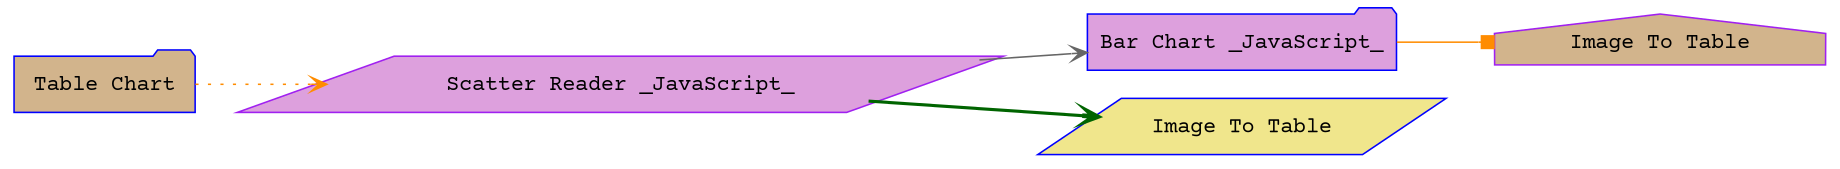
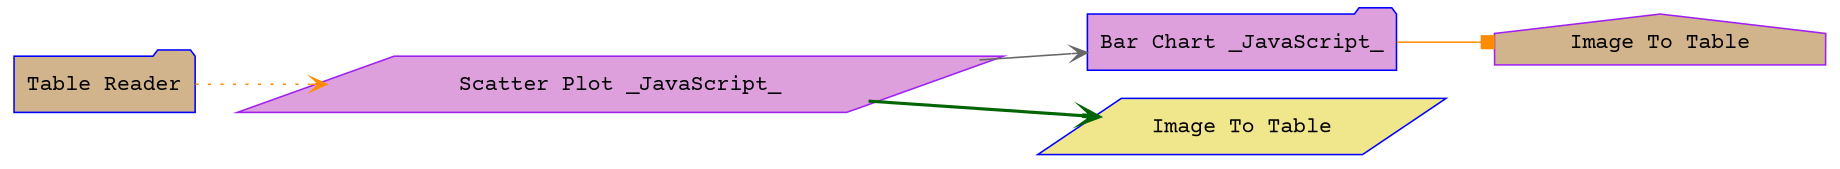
node "Table Chart": label "Table Chart" -> "Table Reader"
node "Scatter Reader _JavaScript_": label "Scatter Reader _JavaScript_" -> "Scatter Plot _JavaScript_"
